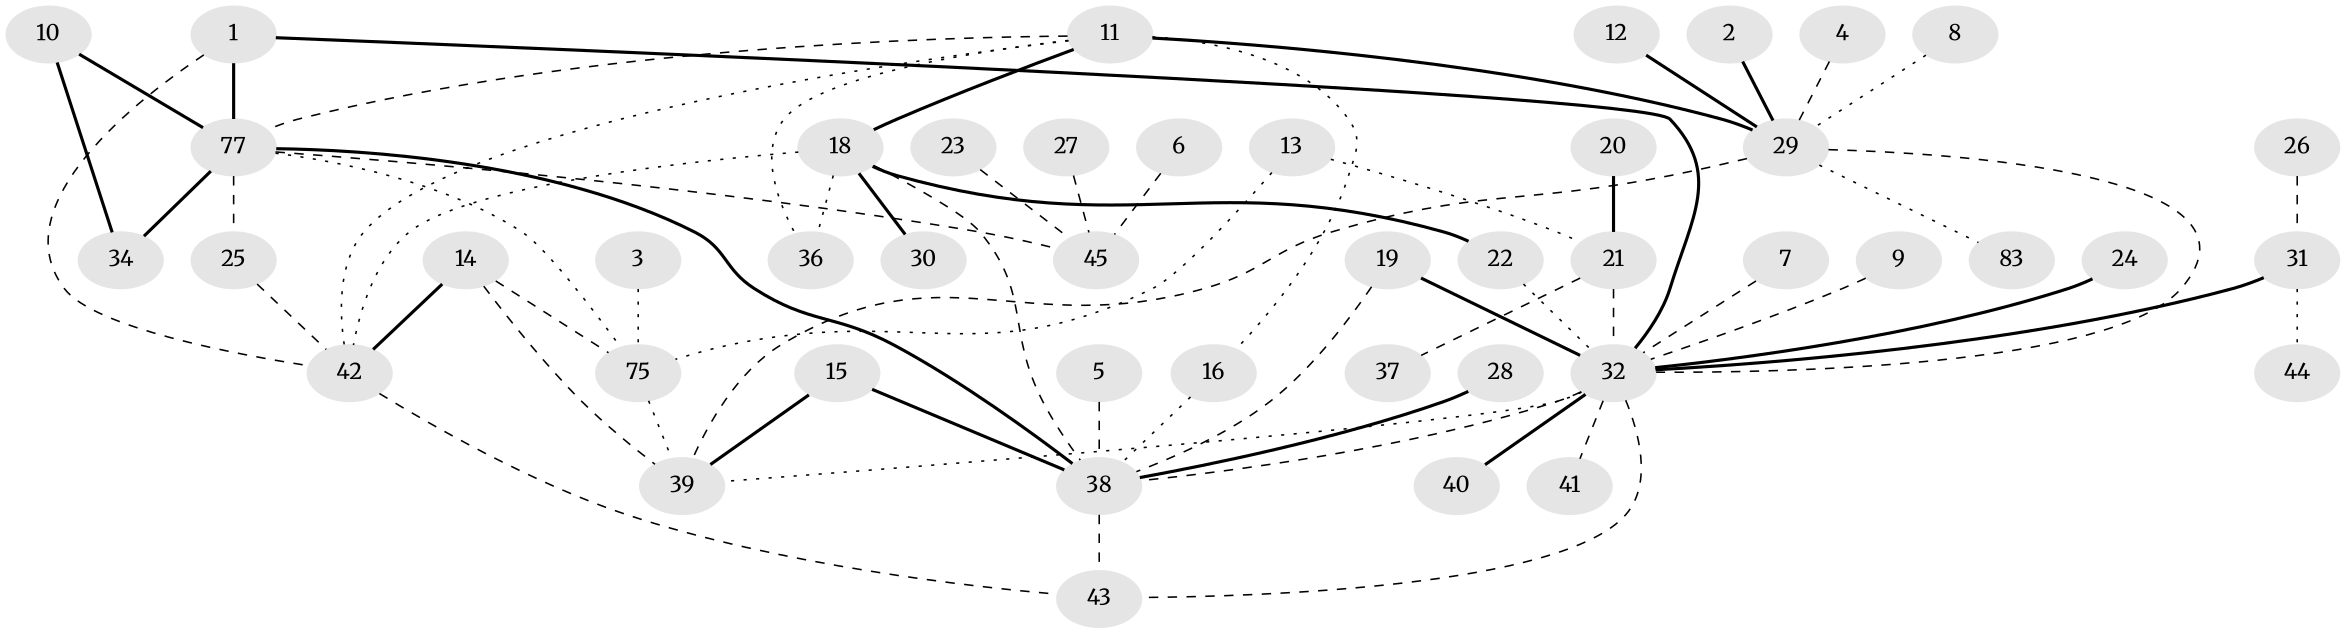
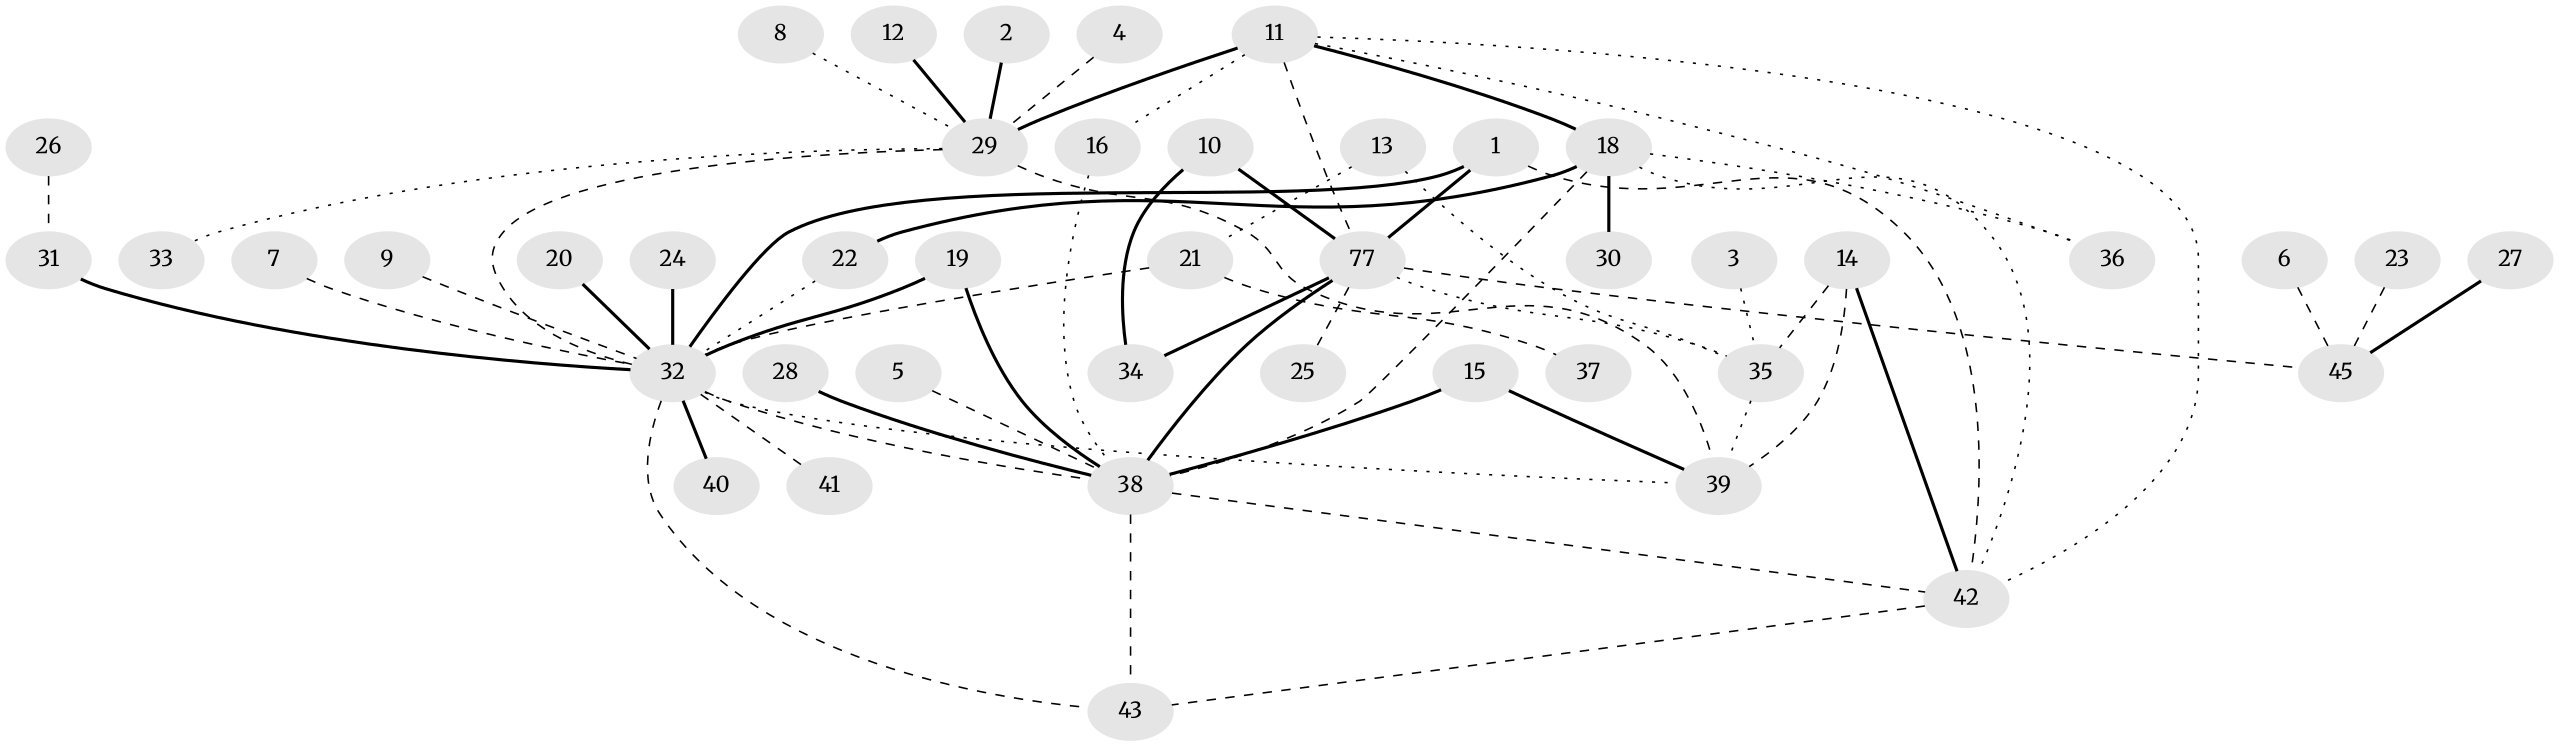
edge "27" -- "45": style dashed -> bold
edge "20" -- "21": now "20" -- "32"
node "83": label "83" -> "33"
edge "25" -- "42": now "38" -- "42"
node "75": label "75" -> "35"
node "44": removed
edge "19" -- "38": style dashed -> bold
